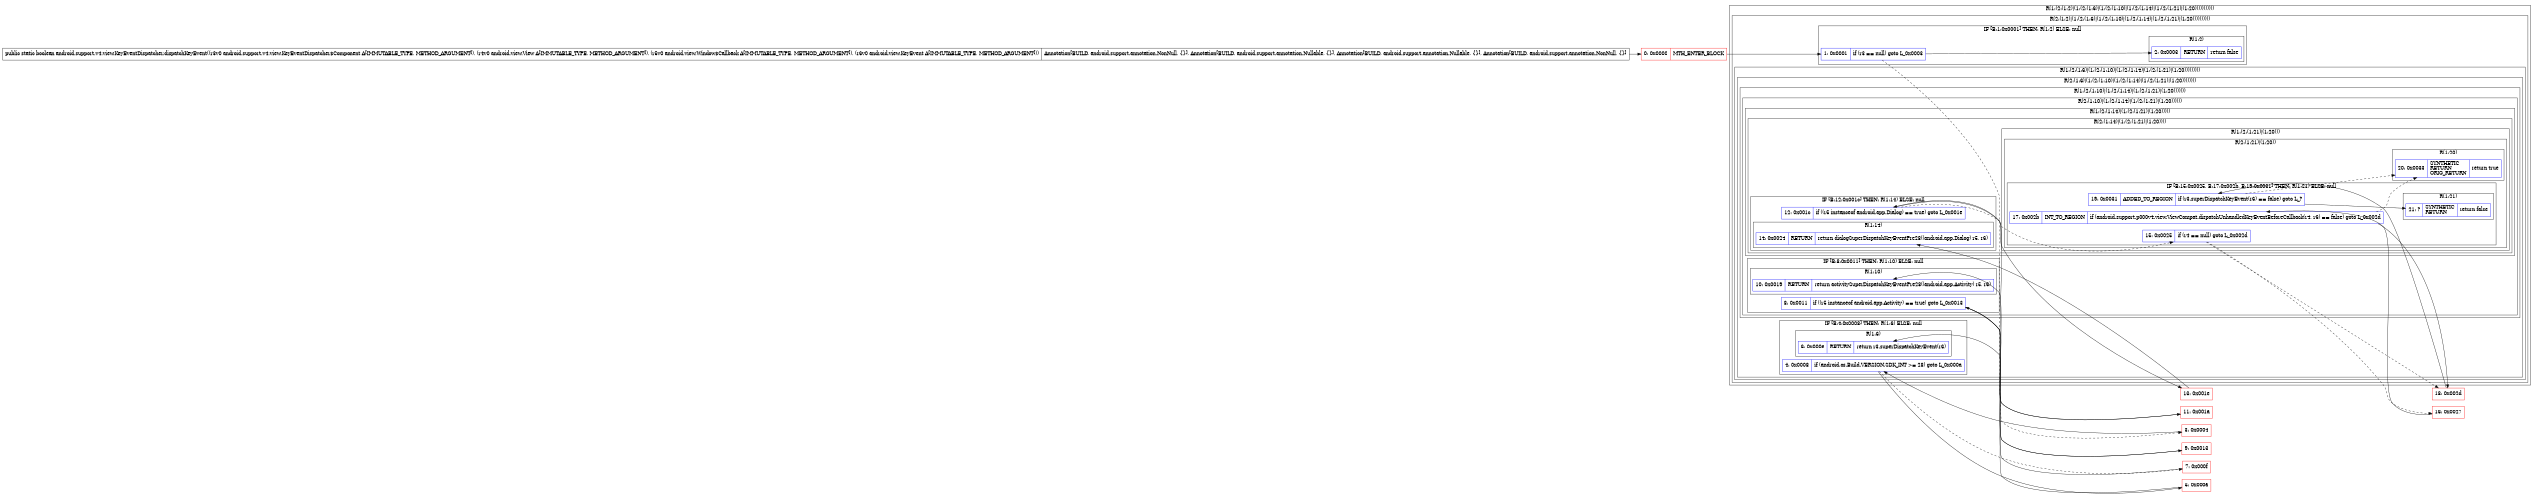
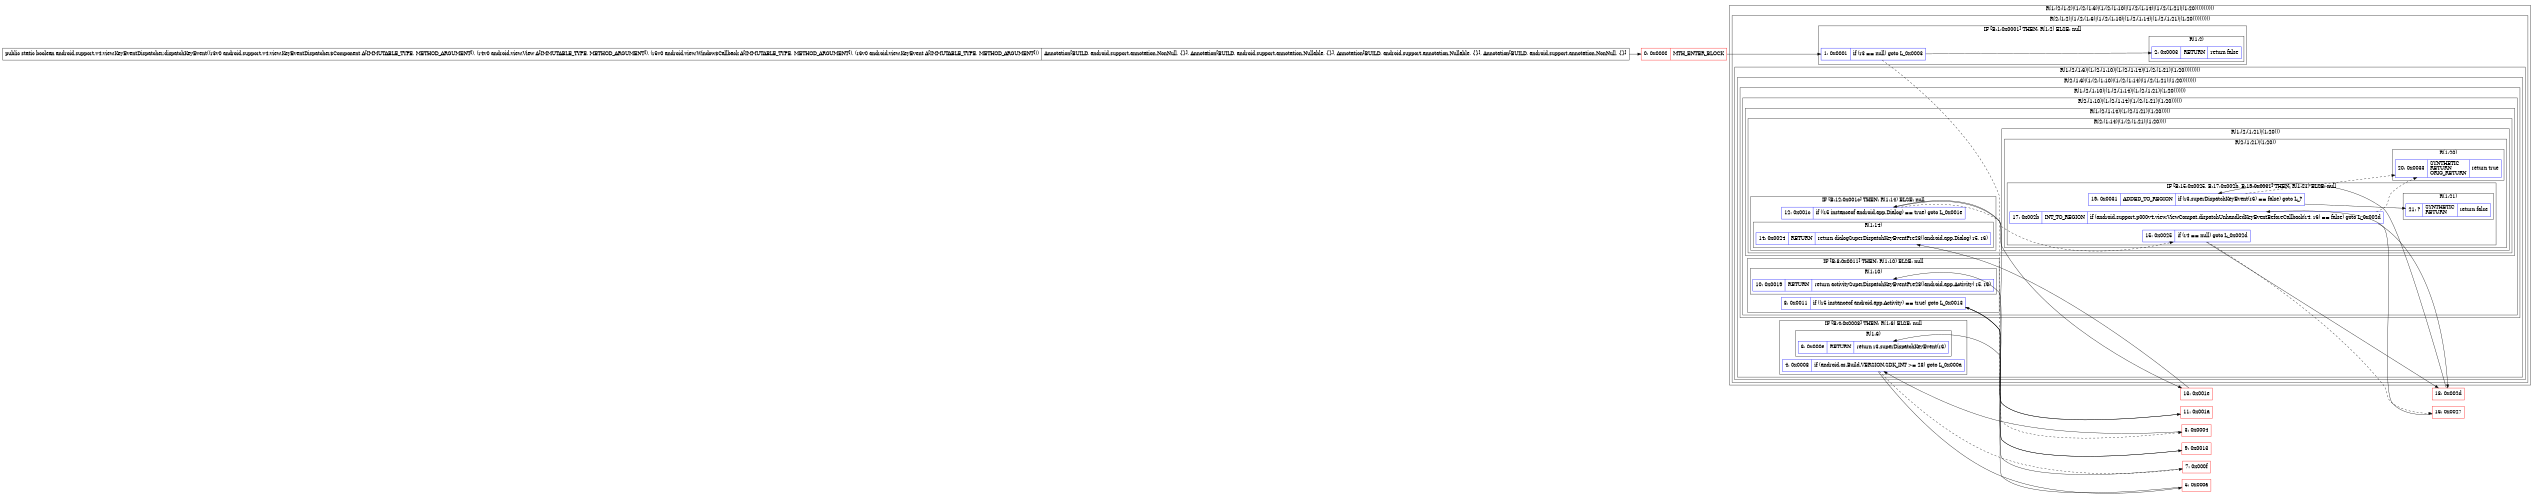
edge "15: 0x0025" -> "18: 0x002d": style dashed -> solid
